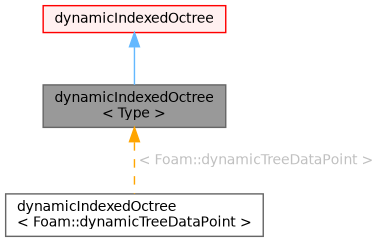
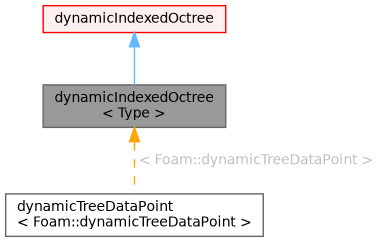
node "dynamicIndexedOctree < Foam::dynamicTreeDataPoint >": label "dynamicIndexedOctree < Foam::dynamicTreeDataPoint >" -> "dynamicTreeDataPoint < Foam::dynamicTreeDataPoint >"
